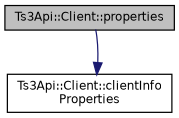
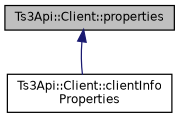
edge "Ts3Api::Client::properties" -> "Ts3Api::Client::clientInfo Properties": reversed
